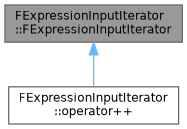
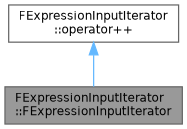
edge "FExpressionInputIterator ::operator++" -> "FExpressionInputIterator ::FExpressionInputIterator": reversed
